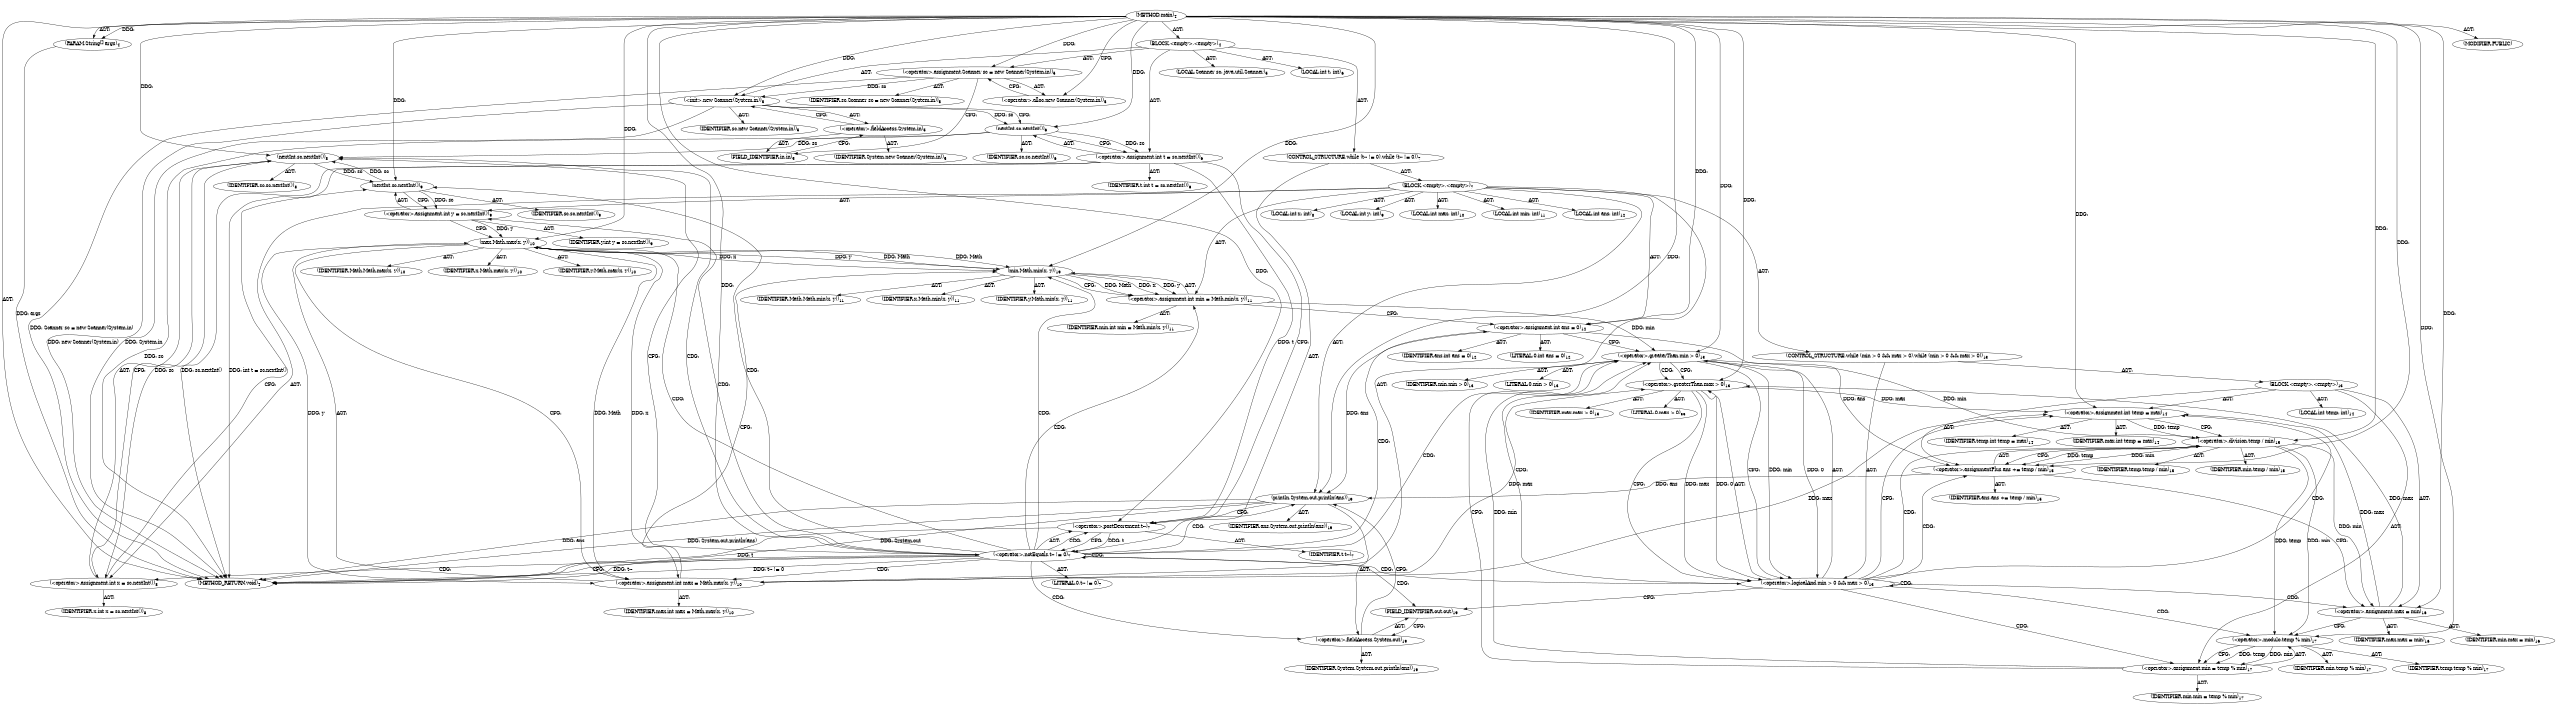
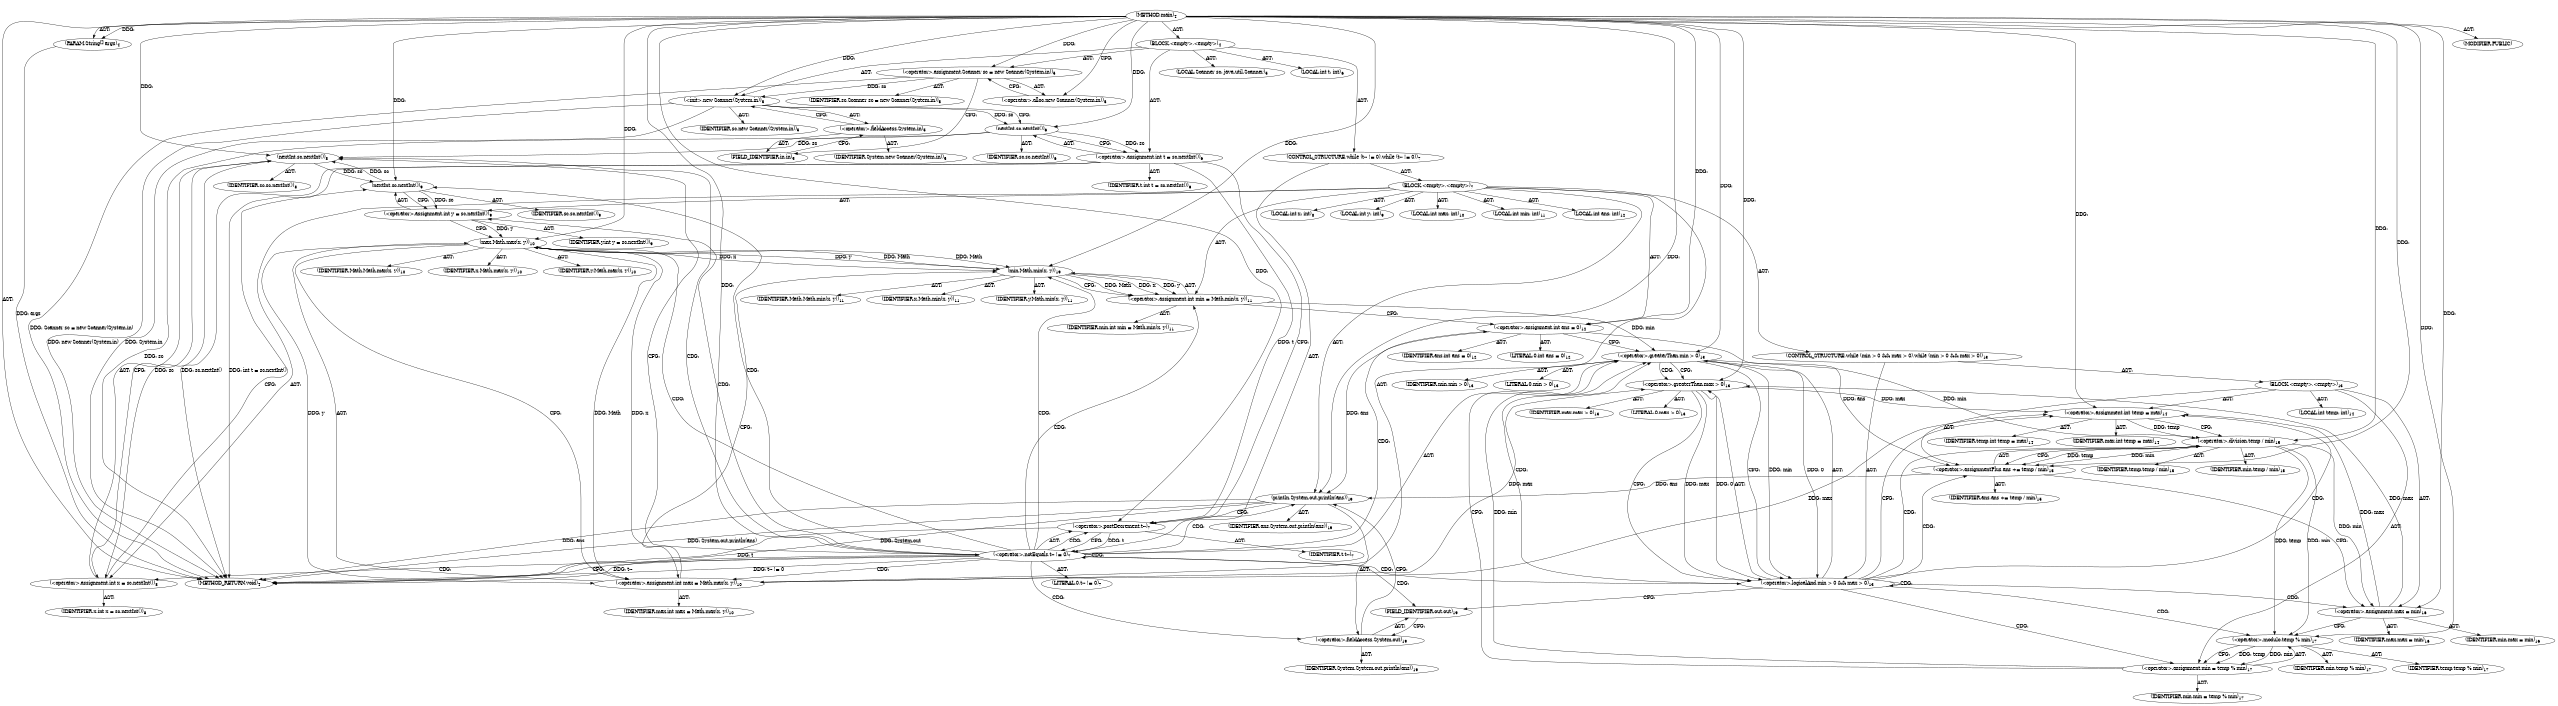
node "(LITERAL,0,max > 0)": text "33" -> "13"
edge "(<operator>.notEquals,t-- != 0)" -> "(<operator>.greaterThan,min > 0)": label "CDG: " -> "AST: "
